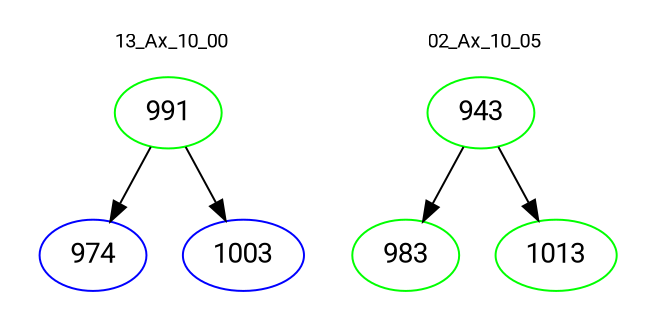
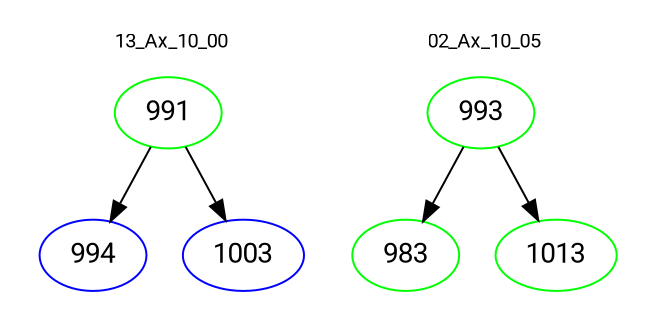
node "943": label "943" -> "993"
node "974": label "974" -> "994"
